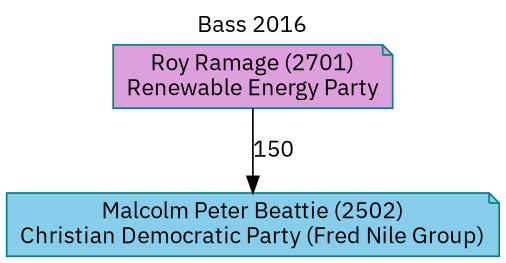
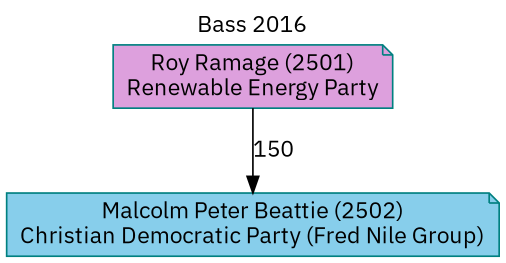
node "Roy Ramage (2701) Renewable Energy Party": label "Roy Ramage (2701) Renewable Energy Party" -> "Roy Ramage (2501) Renewable Energy Party"
